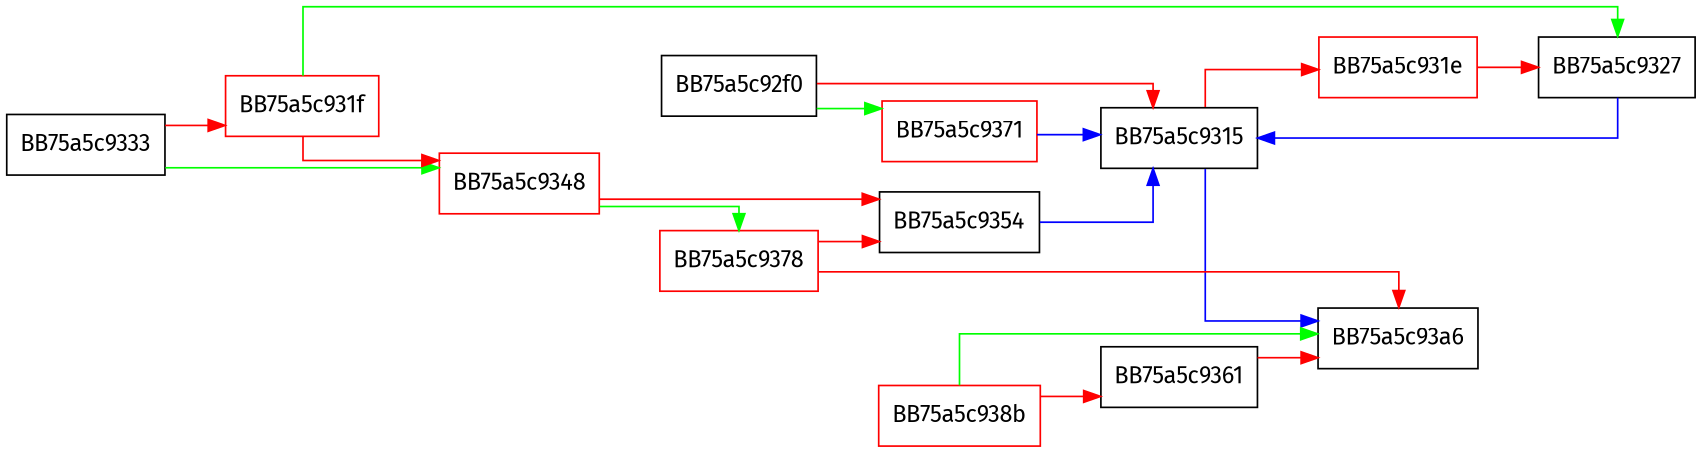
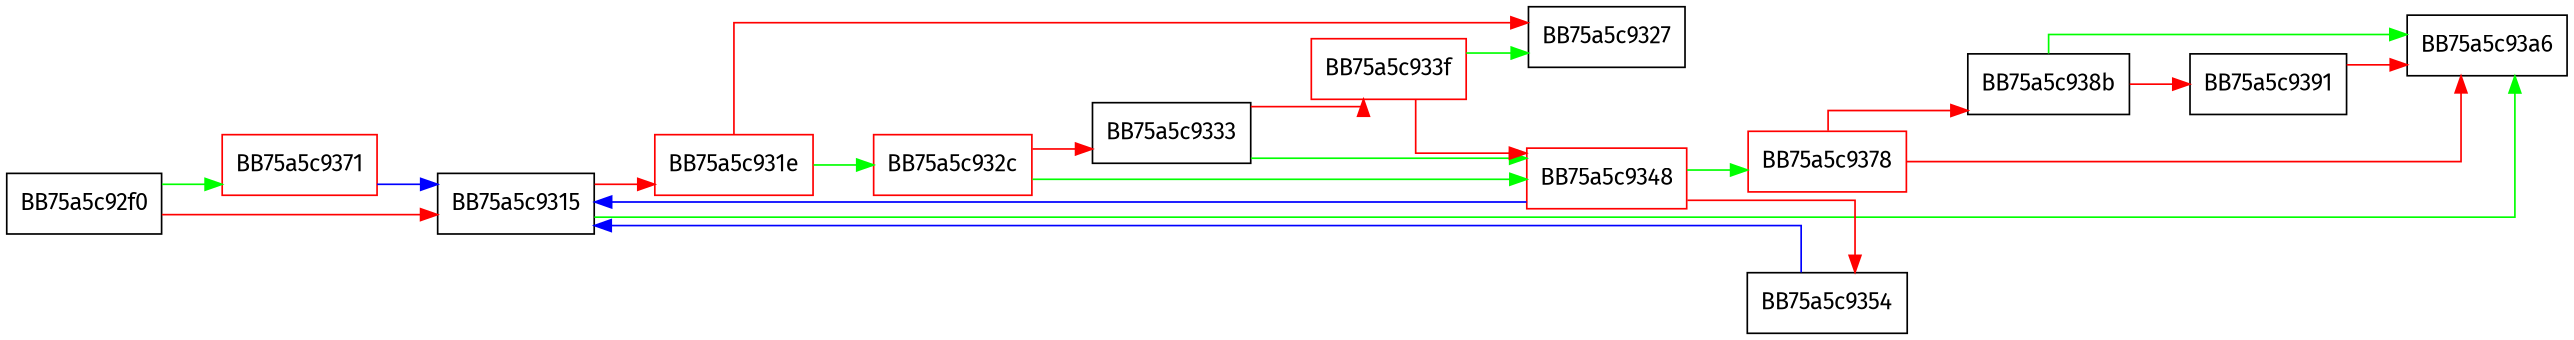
node "BB75a5c931f": label "BB75a5c931f" -> "BB75a5c933f"
edge "BB75a5c9327" -> "BB75a5c9315": now "BB75a5c9348" -> "BB75a5c9315"
node "BB75a5c932c": added
edge "BB75a5c9378" -> "BB75a5c9354": now "BB75a5c9378" -> "BB75a5c938b"
edge "BB75a5c9315" -> "BB75a5c93a6": color blue -> green
node "BB75a5c9361": label "BB75a5c9361" -> "BB75a5c9391"
node "BB75a5c938b": color red -> black
